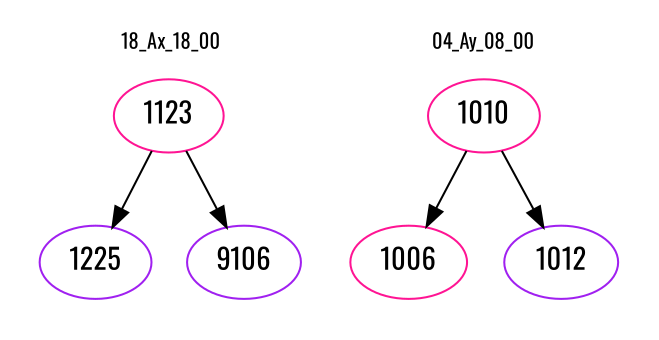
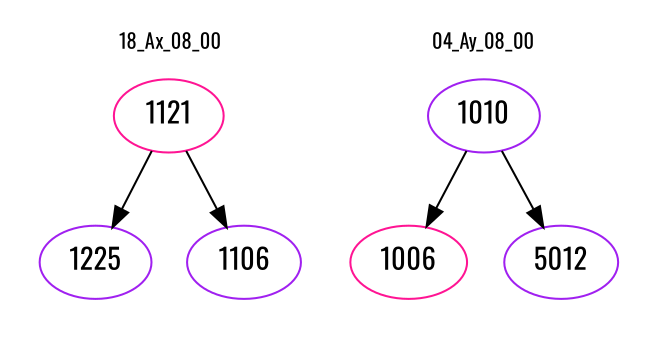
cluster "18_Ax_18_00": label "18_Ax_18_00" -> "18_Ax_08_00"
node "1123": label "1123" -> "1121"
node "1010": color deeppink -> purple
node "9106": label "9106" -> "1106"
node "1012": label "1012" -> "5012"
